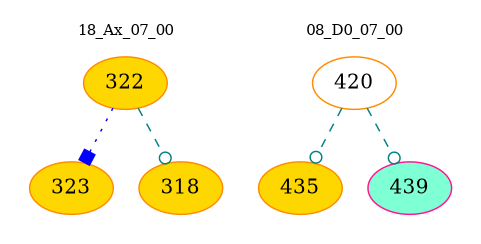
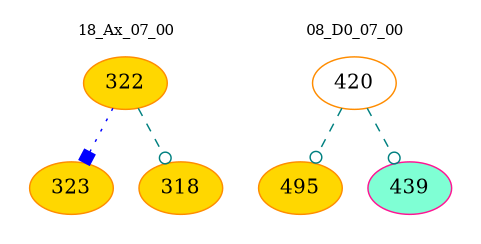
node "435": label "435" -> "495"
